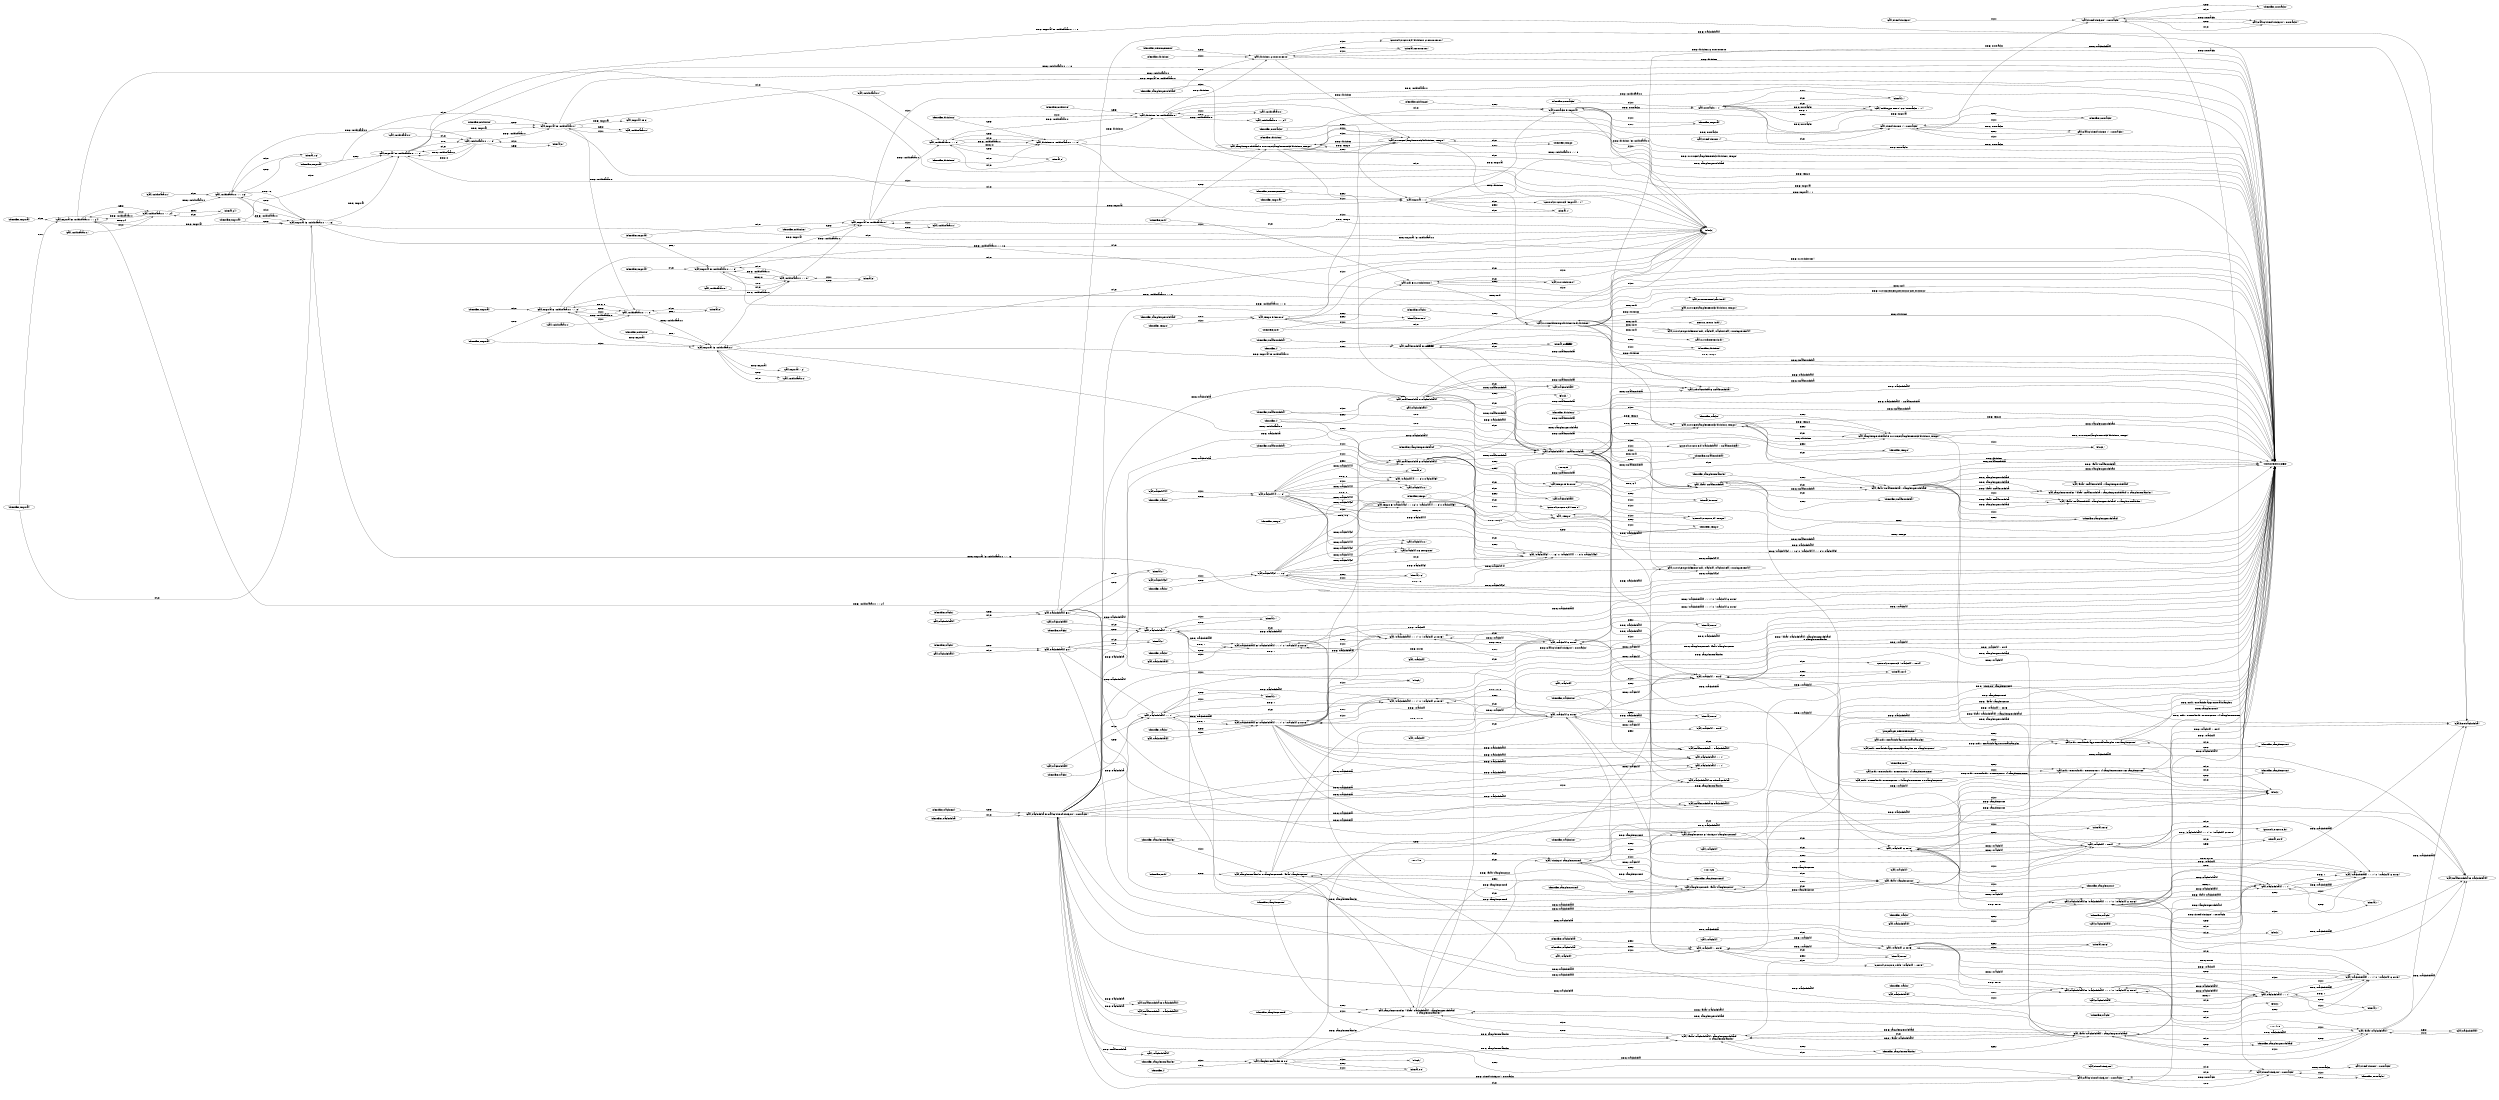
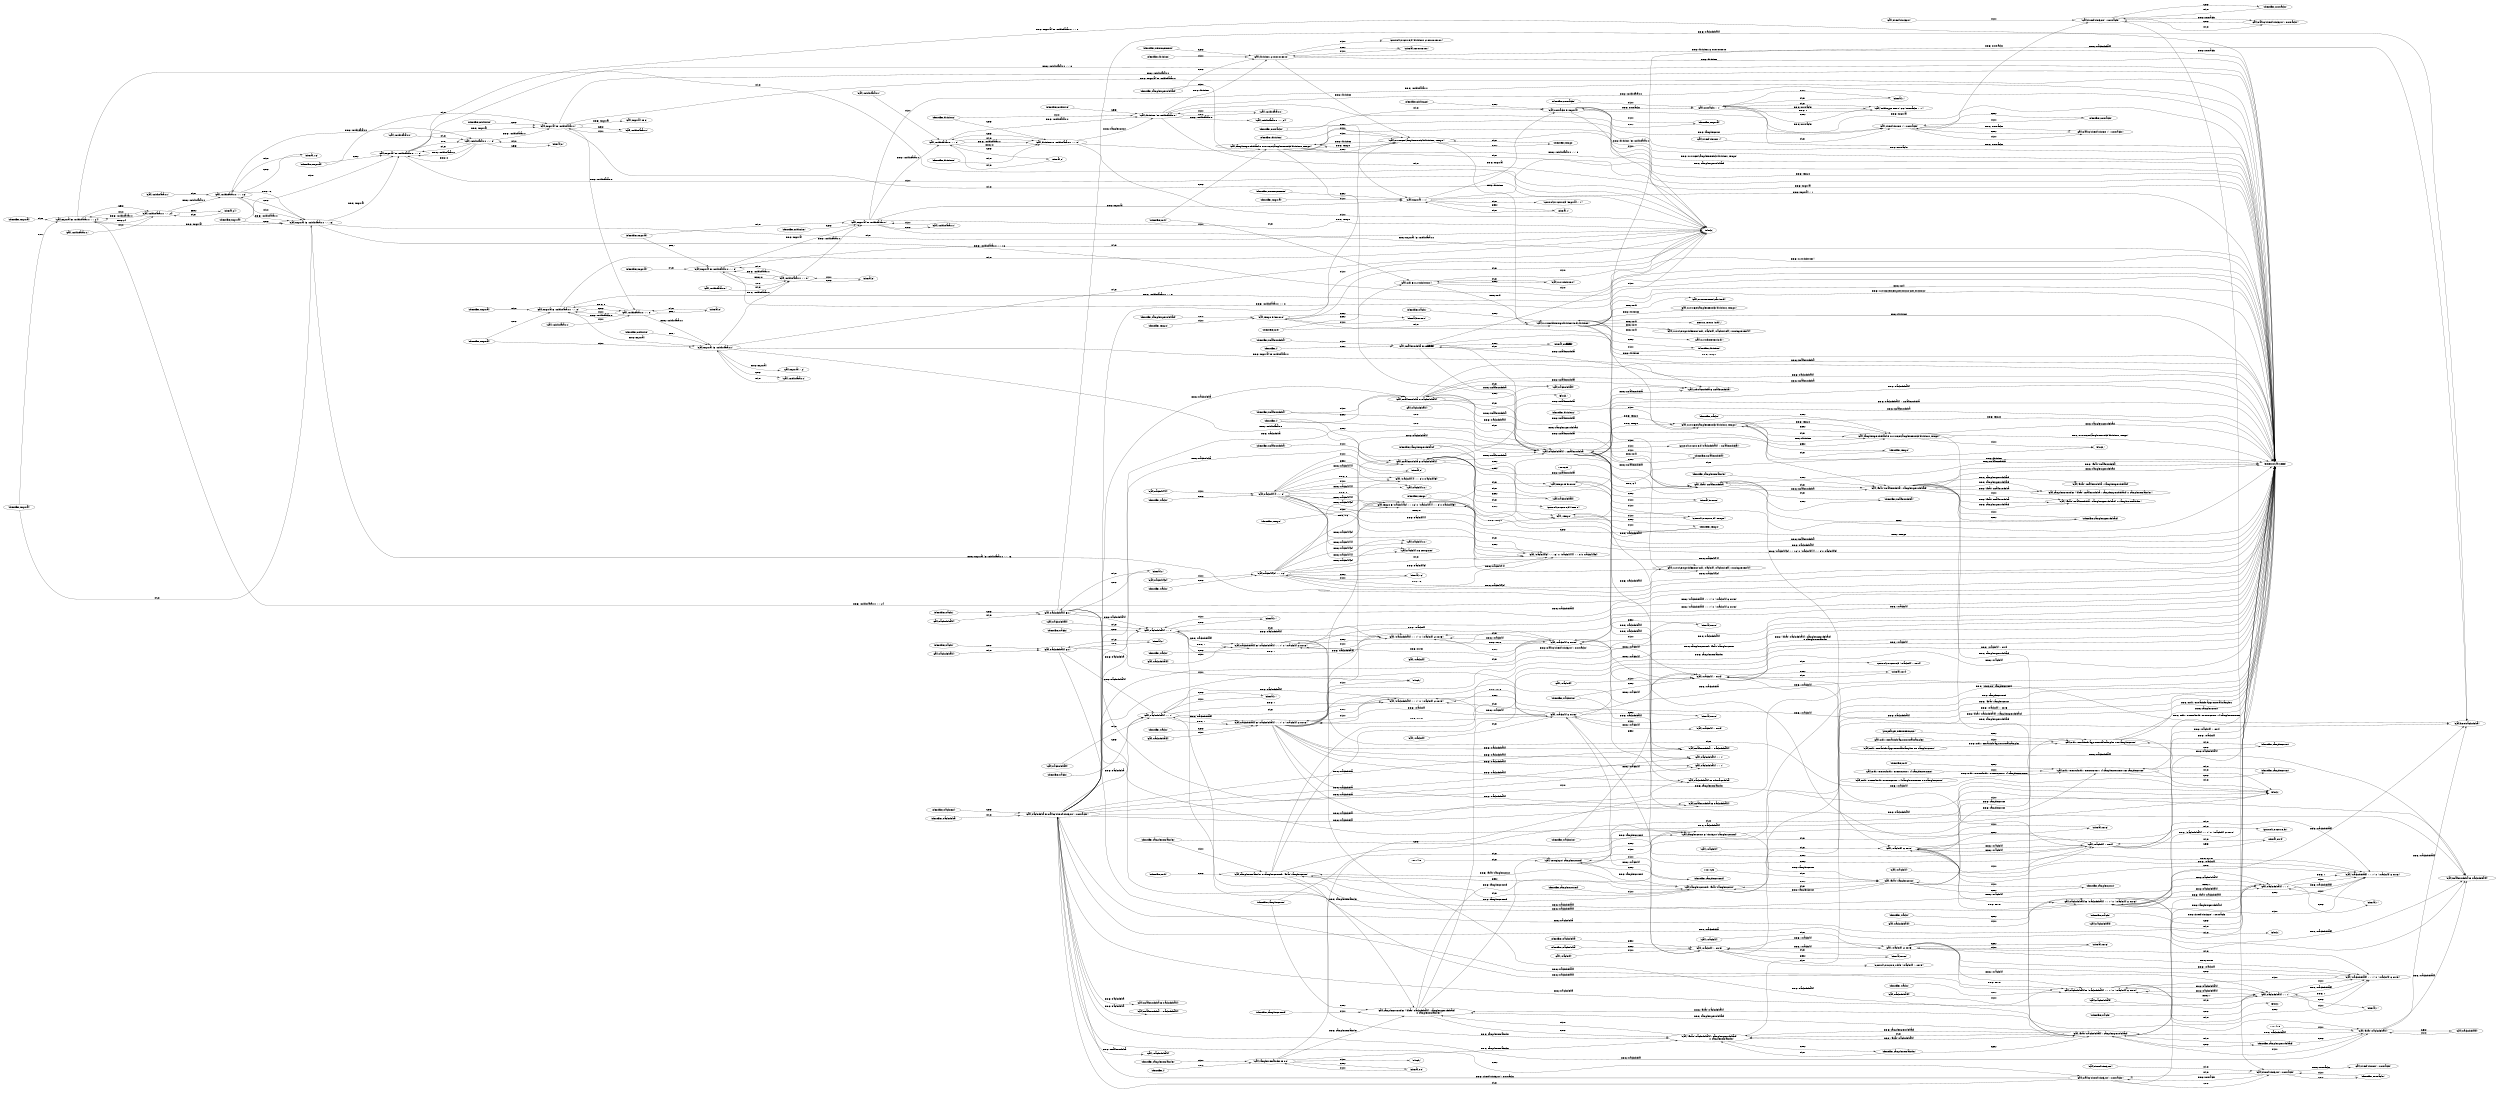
edge "(Call,divisions = *midi_data++ << 8)" -> "(Call,divisions |= *midi_data++)": label "DDG: divisions" -> "DDG: sample_count"
edge "(Call,no_tracks = tmp_val)" -> "(Call,sizeof(uint8_t *) * no_tracks)": label "DDG: no_tracks" -> "DDG: sample_count"
node "(MethodReturn,RET)": label "(MethodReturn,RET)" -> "(ResetToStart,RET)"
node "(Call,(uint32_t) sample_count_f)": label "(Call,(uint32_t) sample_count_f)" -> "(Call,(setup32_t) sample_count_f)"
